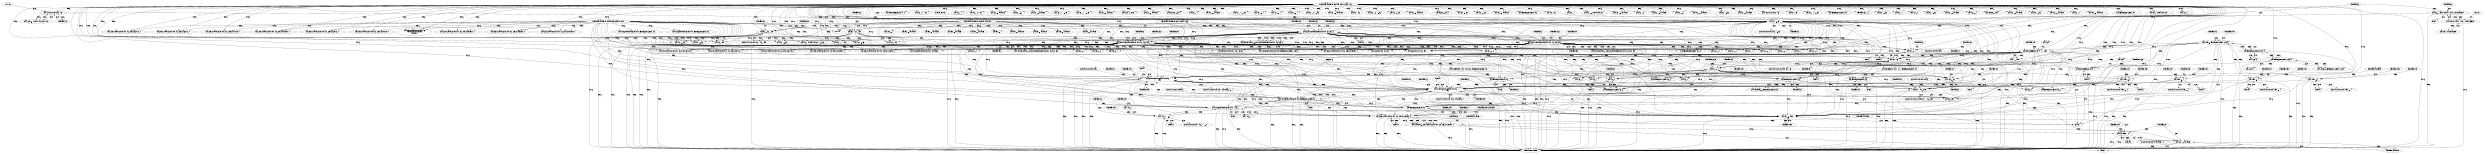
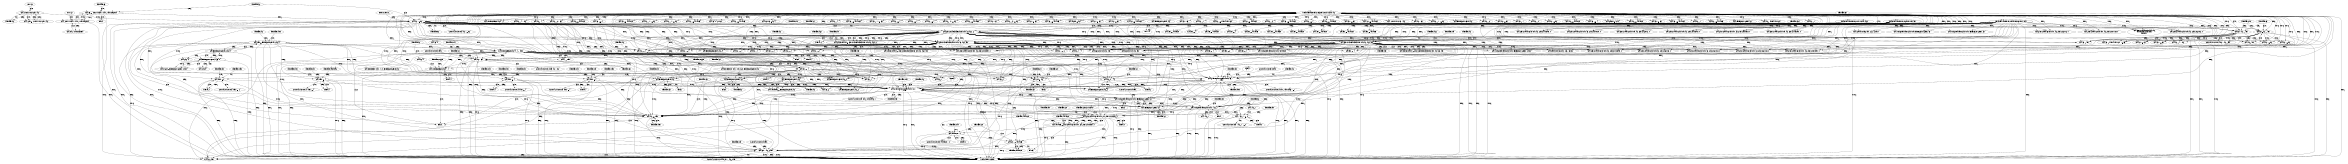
edge "(MethodParameterIn,register const u_char *bp)" -> "(Call,(const struct pim *)bp)": removed, label "DDG:"
node "(Identifier,bp + 8)": label "(Identifier,bp + 8)" -> "(Call,bp + 8)"
node "(Call,ipaddr_string(ndo, &ip->ip_dst))": added
edge "(Call,ptr += advance)" -> "(Call,ptr < (bp+olen))": added, label "DDG:"
